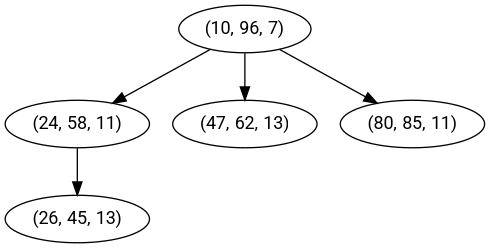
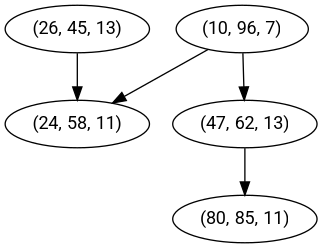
edge "(10, 96, 7)" -> "(80, 85, 11)": now "(47, 62, 13)" -> "(80, 85, 11)"
edge "(24, 58, 11)" -> "(26, 45, 13)": reversed
